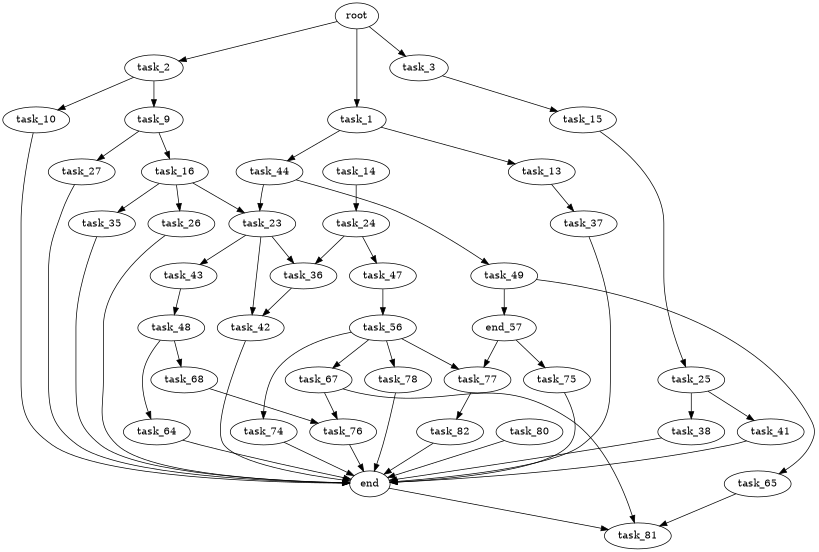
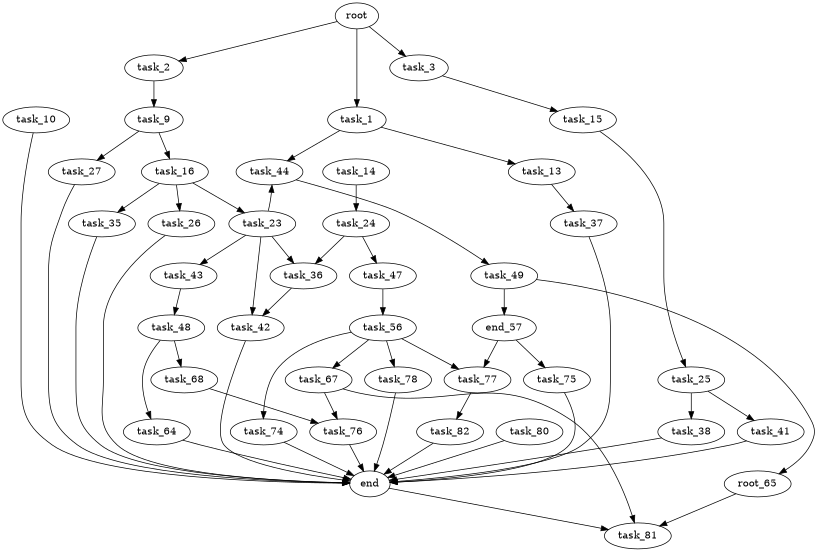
edge "task_2" -> "task_10": removed
edge "task_44" -> "task_23": reversed
node "task_65": label "task_65" -> "root_65"
